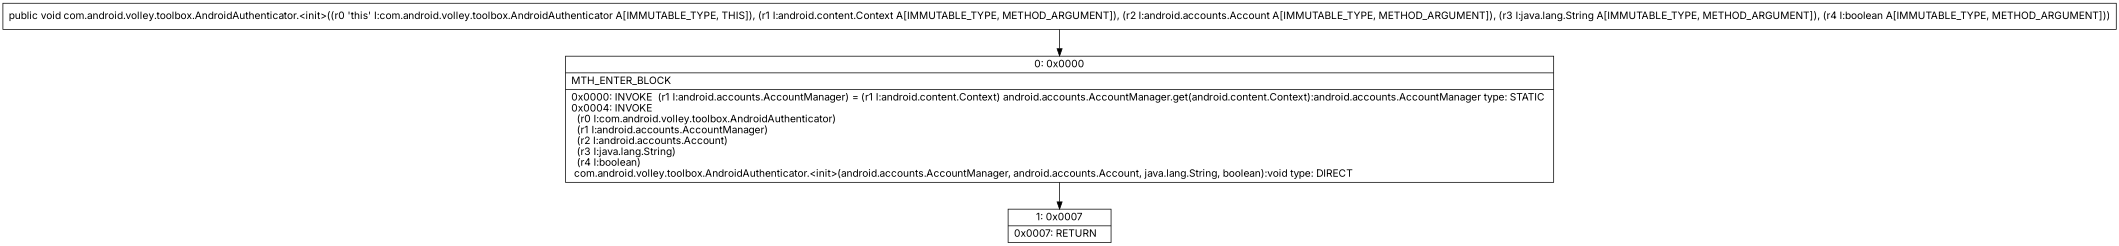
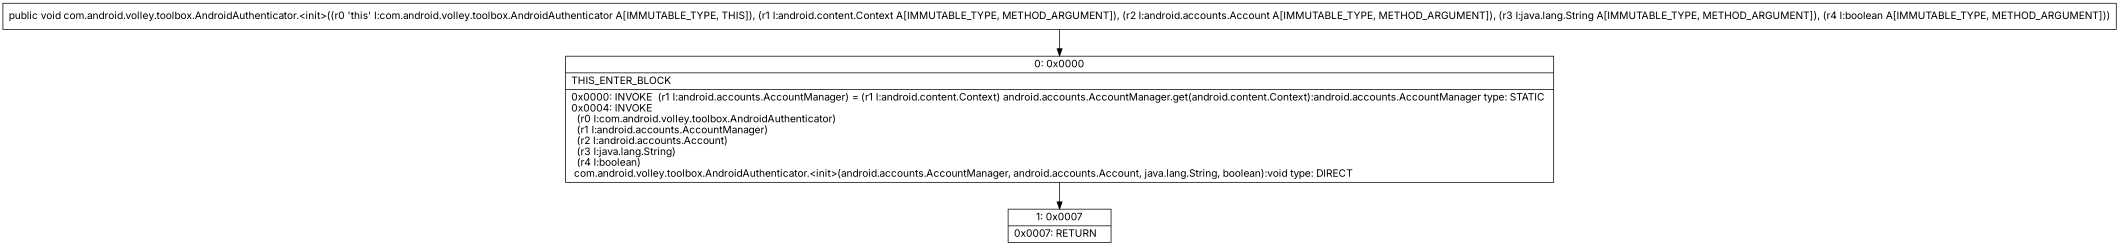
node "0: 0x0000": text "MTH_ENTER_BLOCK" -> "THIS_ENTER_BLOCK"
